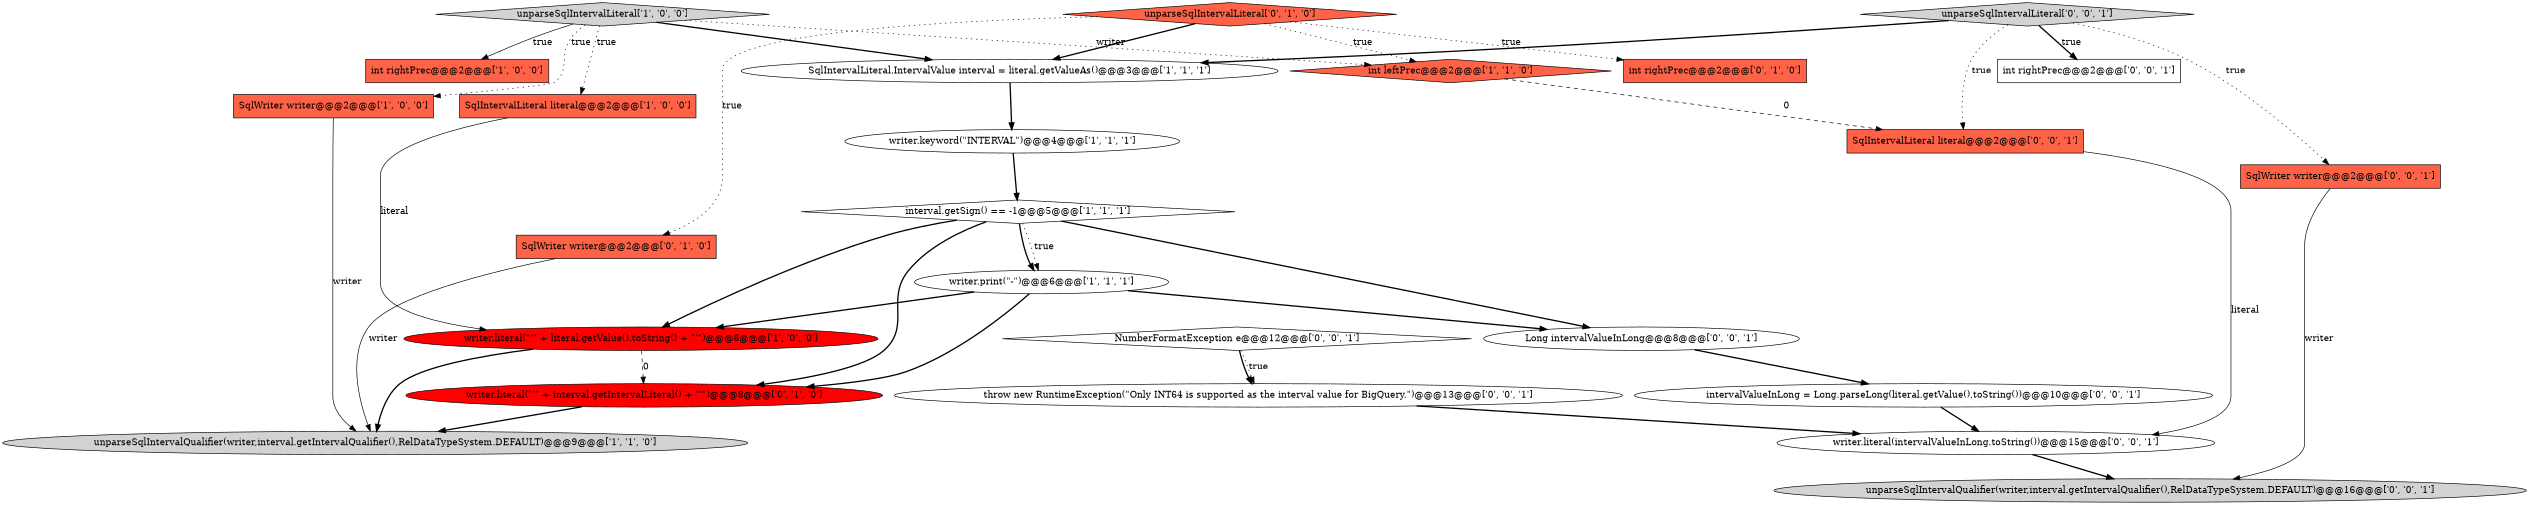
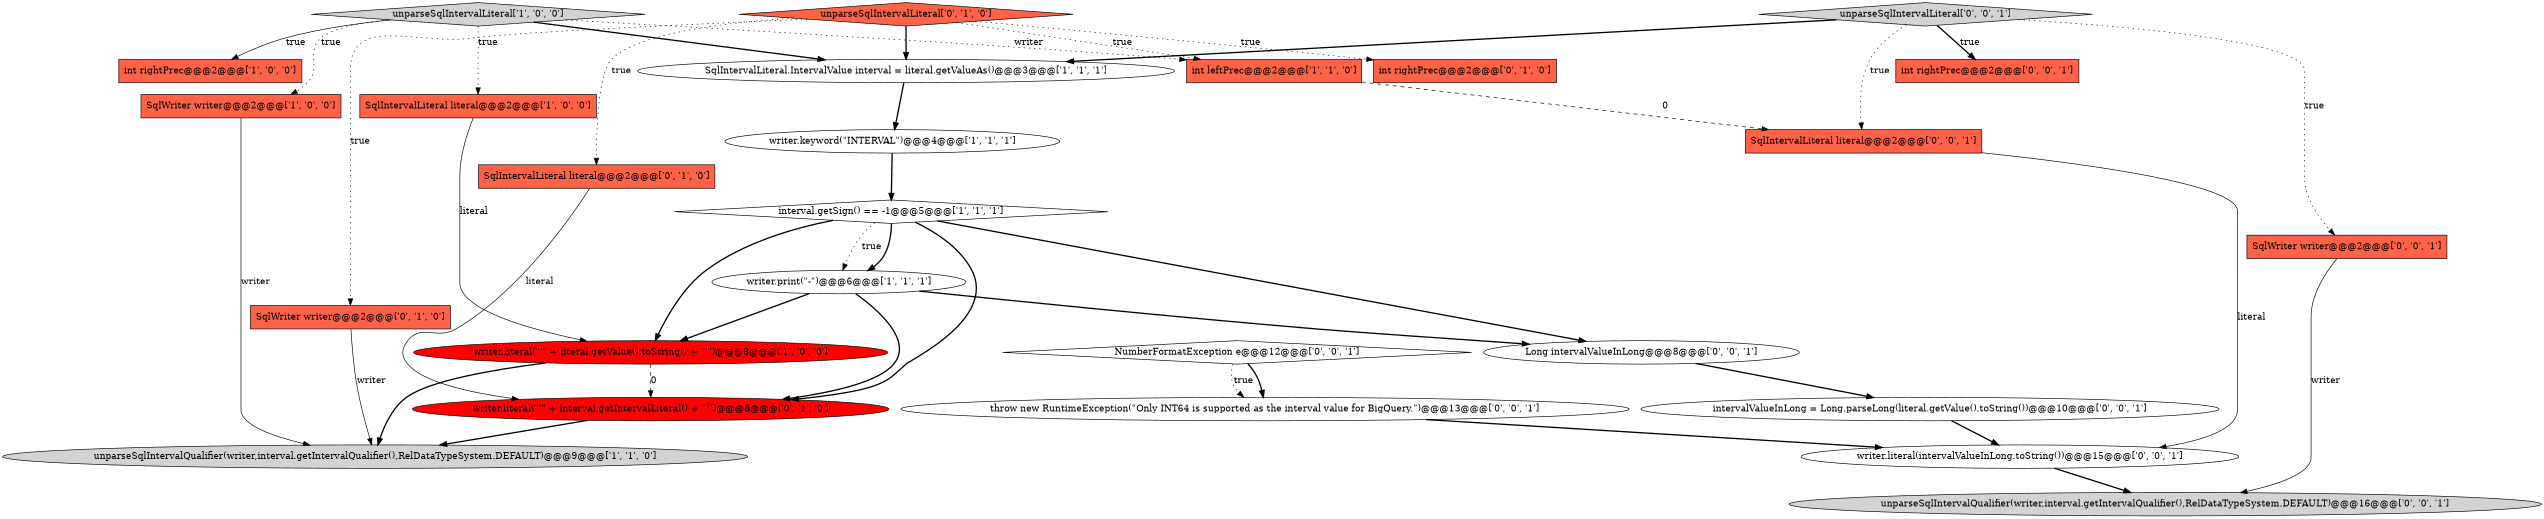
node "int leftPrec@@@2@@@['1', '1', '0']": shape diamond -> box
node "int rightPrec@@@2@@@['0', '0', '1']": fillcolor white -> tomato
node "SqlIntervalLiteral literal@@@2@@@['0', '1', '0']": added
